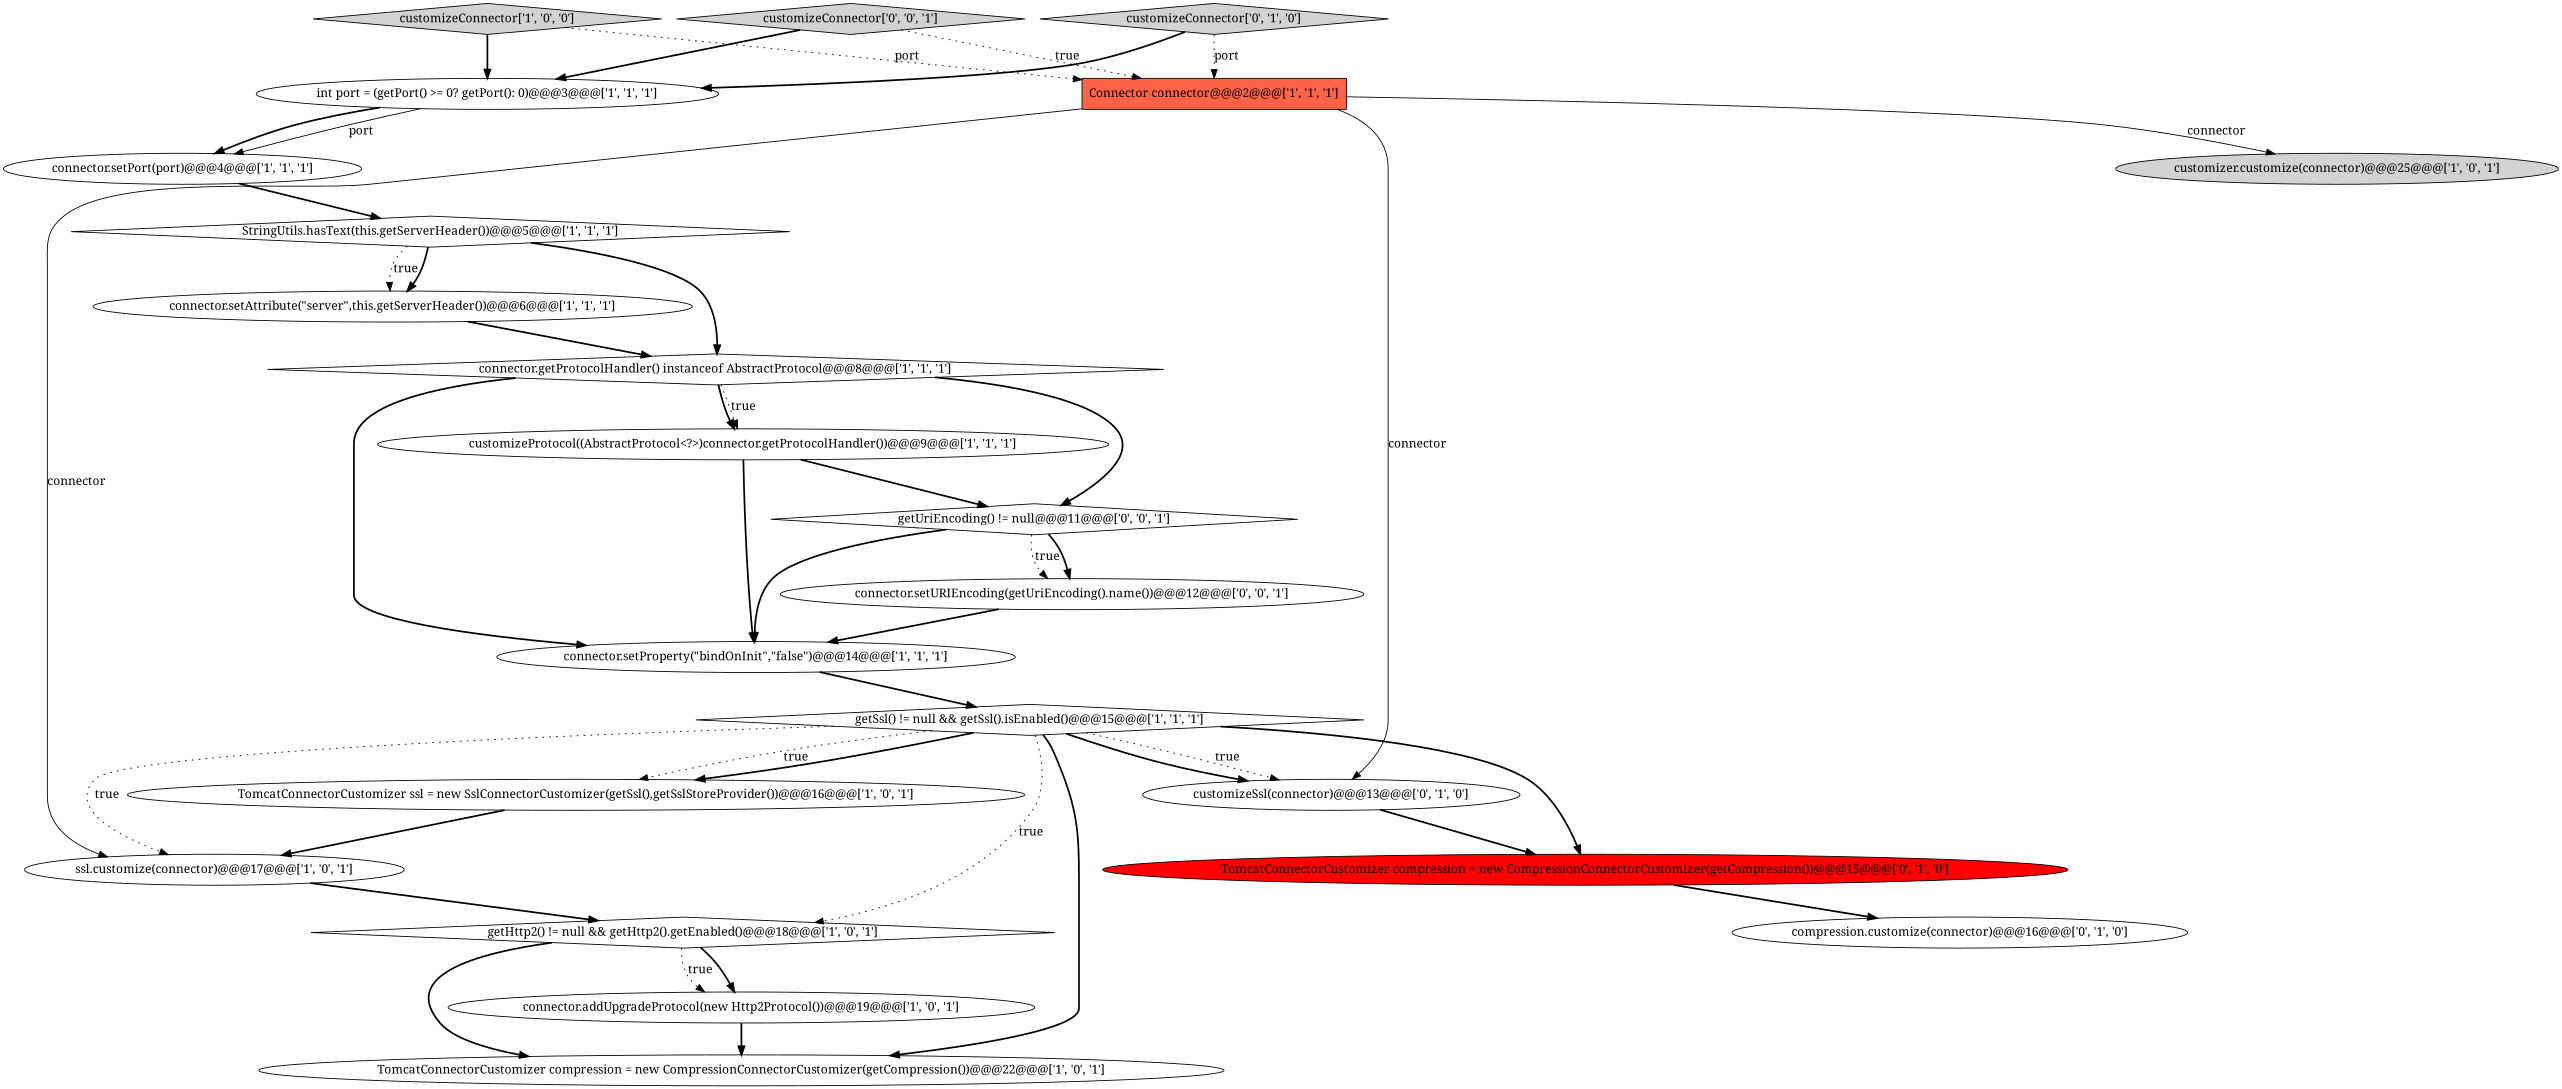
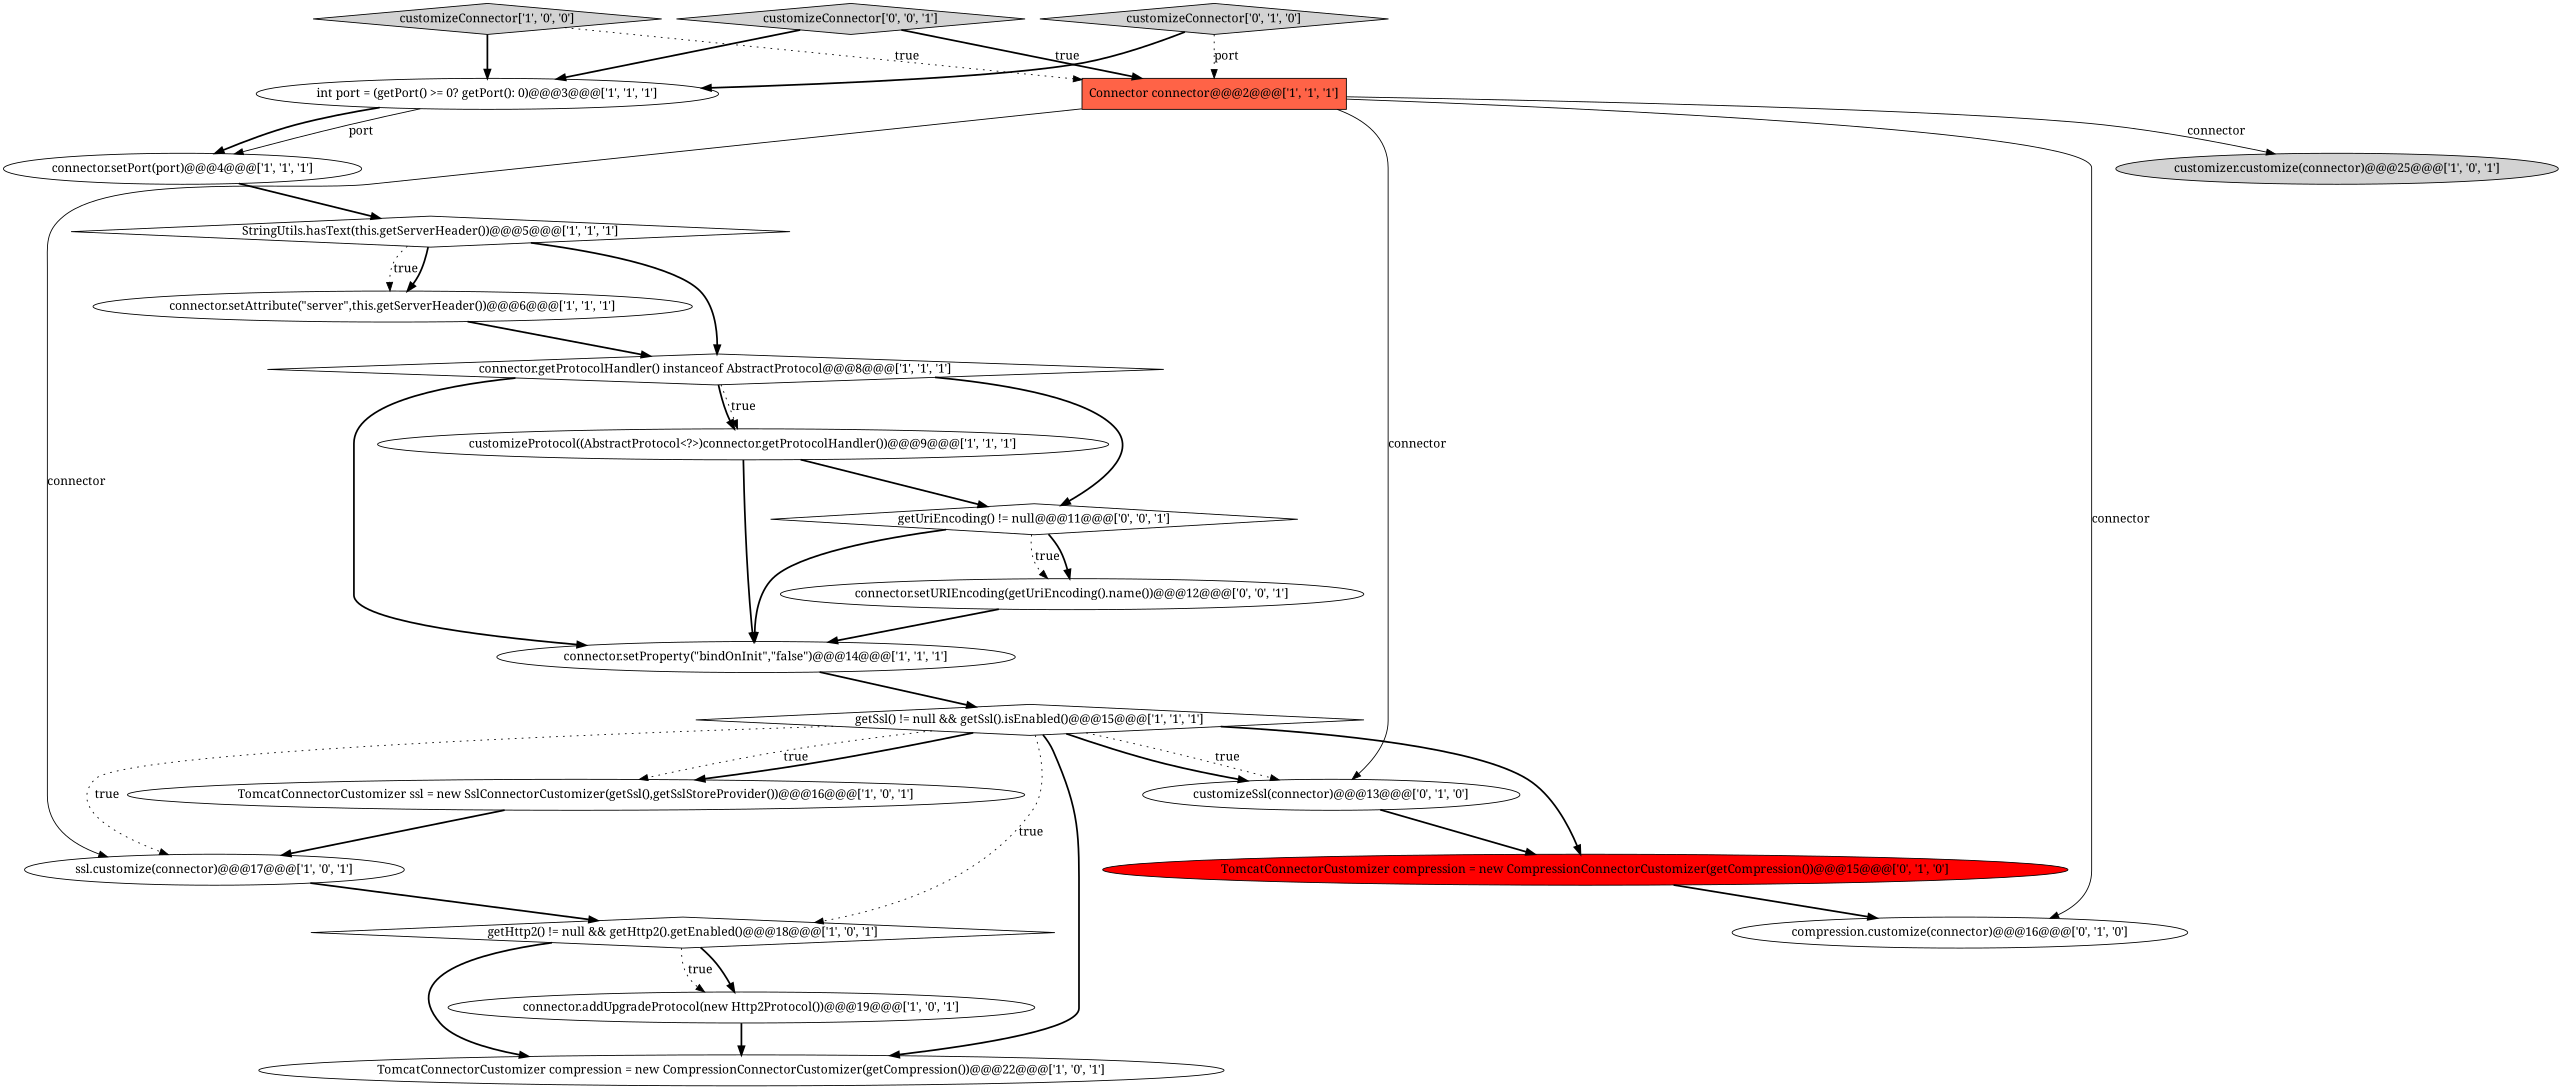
edge "customizeConnector['0', '0', '1']" -> "Connector connector@@@2@@@['1', '1', '1']": style dotted -> bold
edge "customizeConnector['1', '0', '0']" -> "Connector connector@@@2@@@['1', '1', '1']": label "port" -> "true"
edge "Connector connector@@@2@@@['1', '1', '1']" -> "compression.customize(connector)@@@16@@@['0', '1', '0']": added, label "connector"
